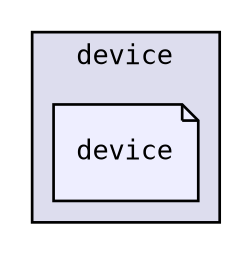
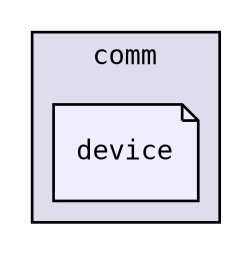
cluster "device": label "device" -> "comm"
